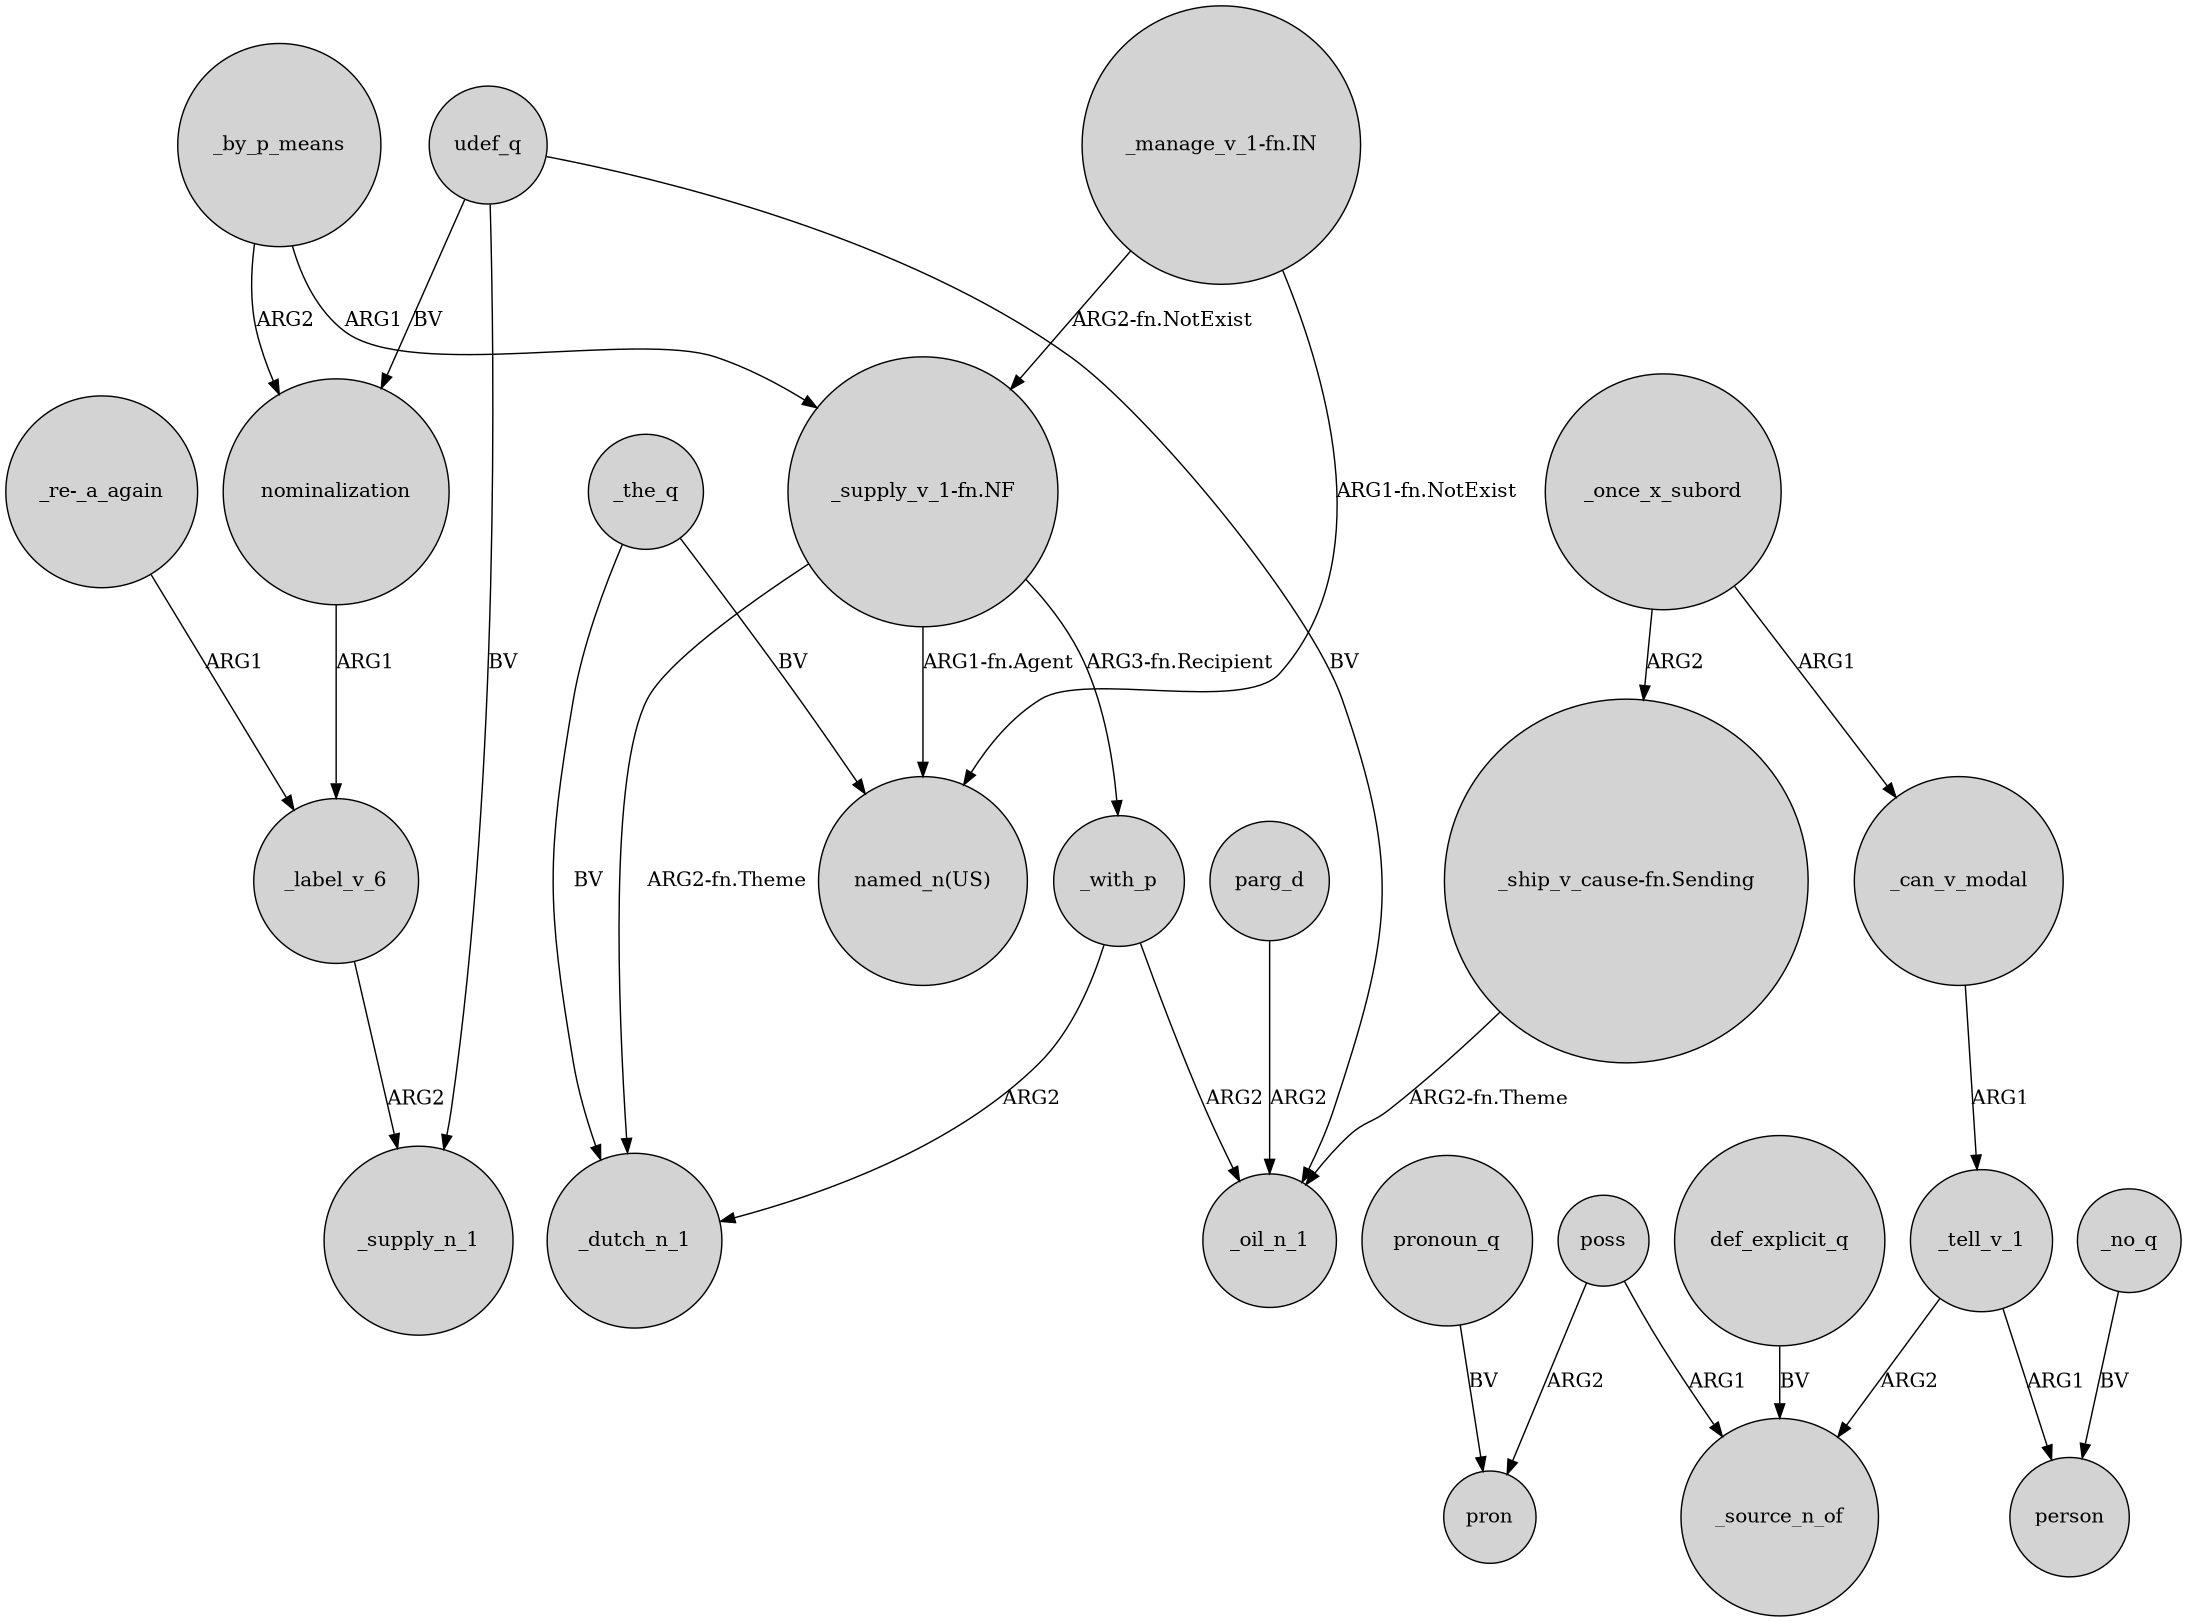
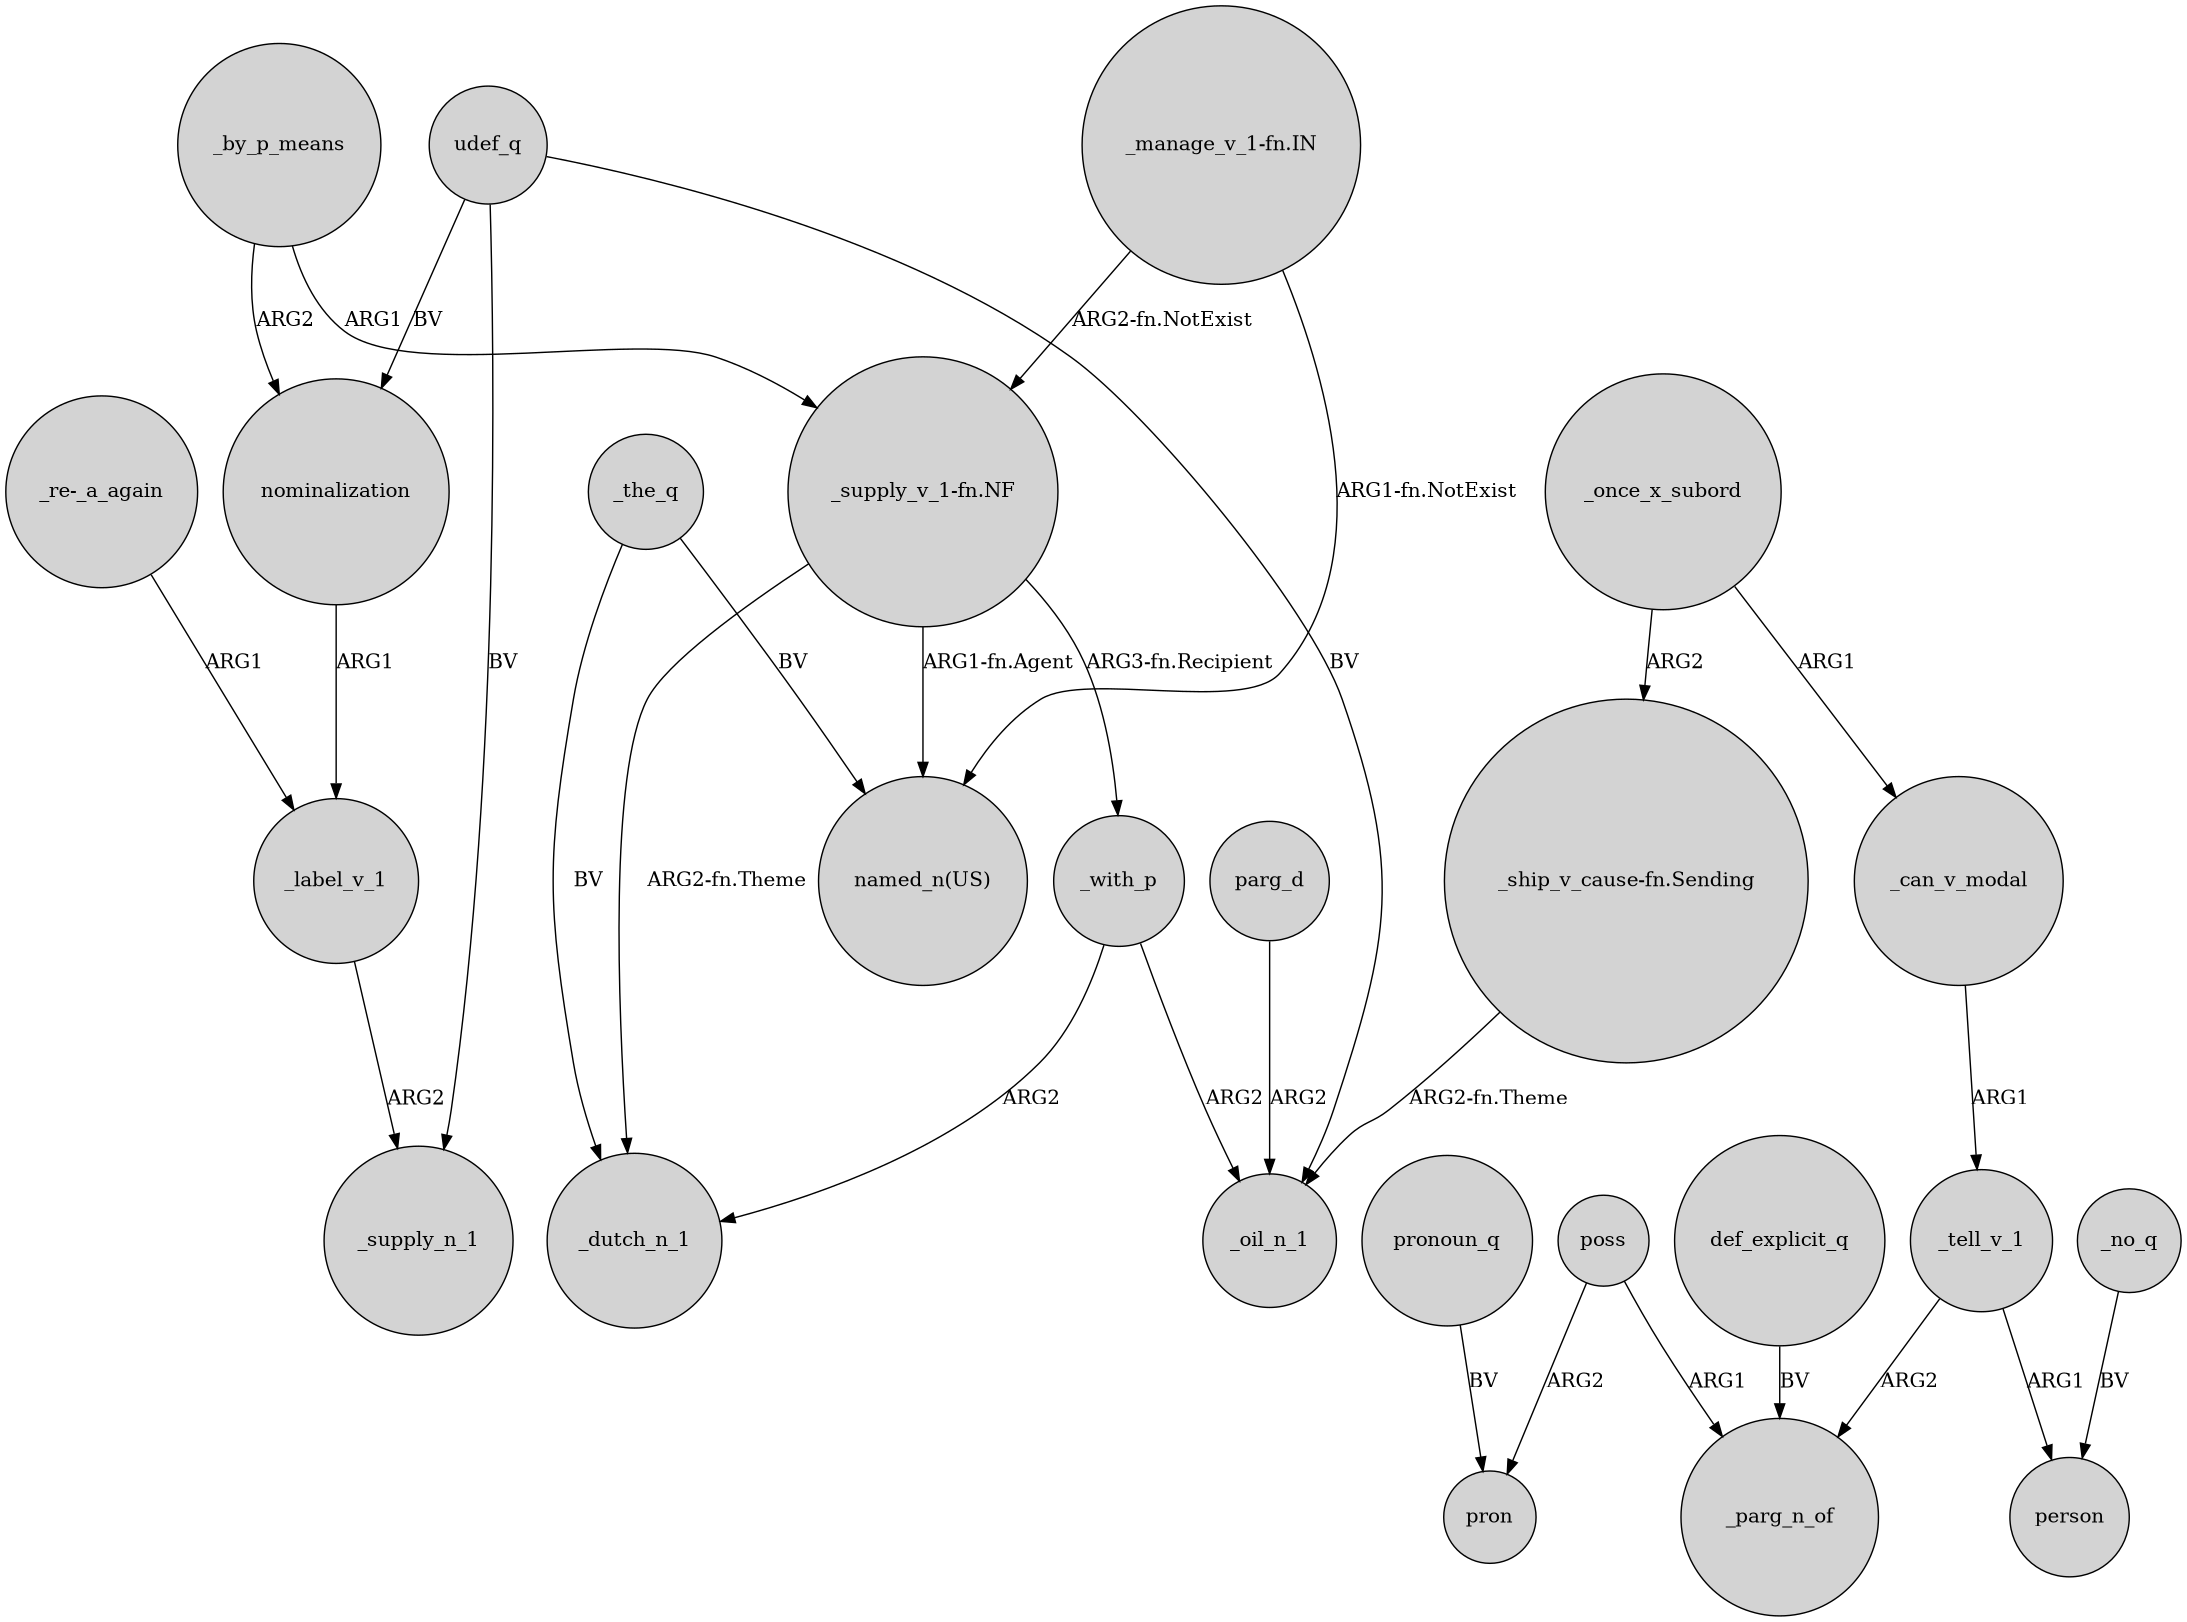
node "_label_v_6": label "_label_v_6" -> "_label_v_1"
node "_source_n_of": label "_source_n_of" -> "_parg_n_of"
